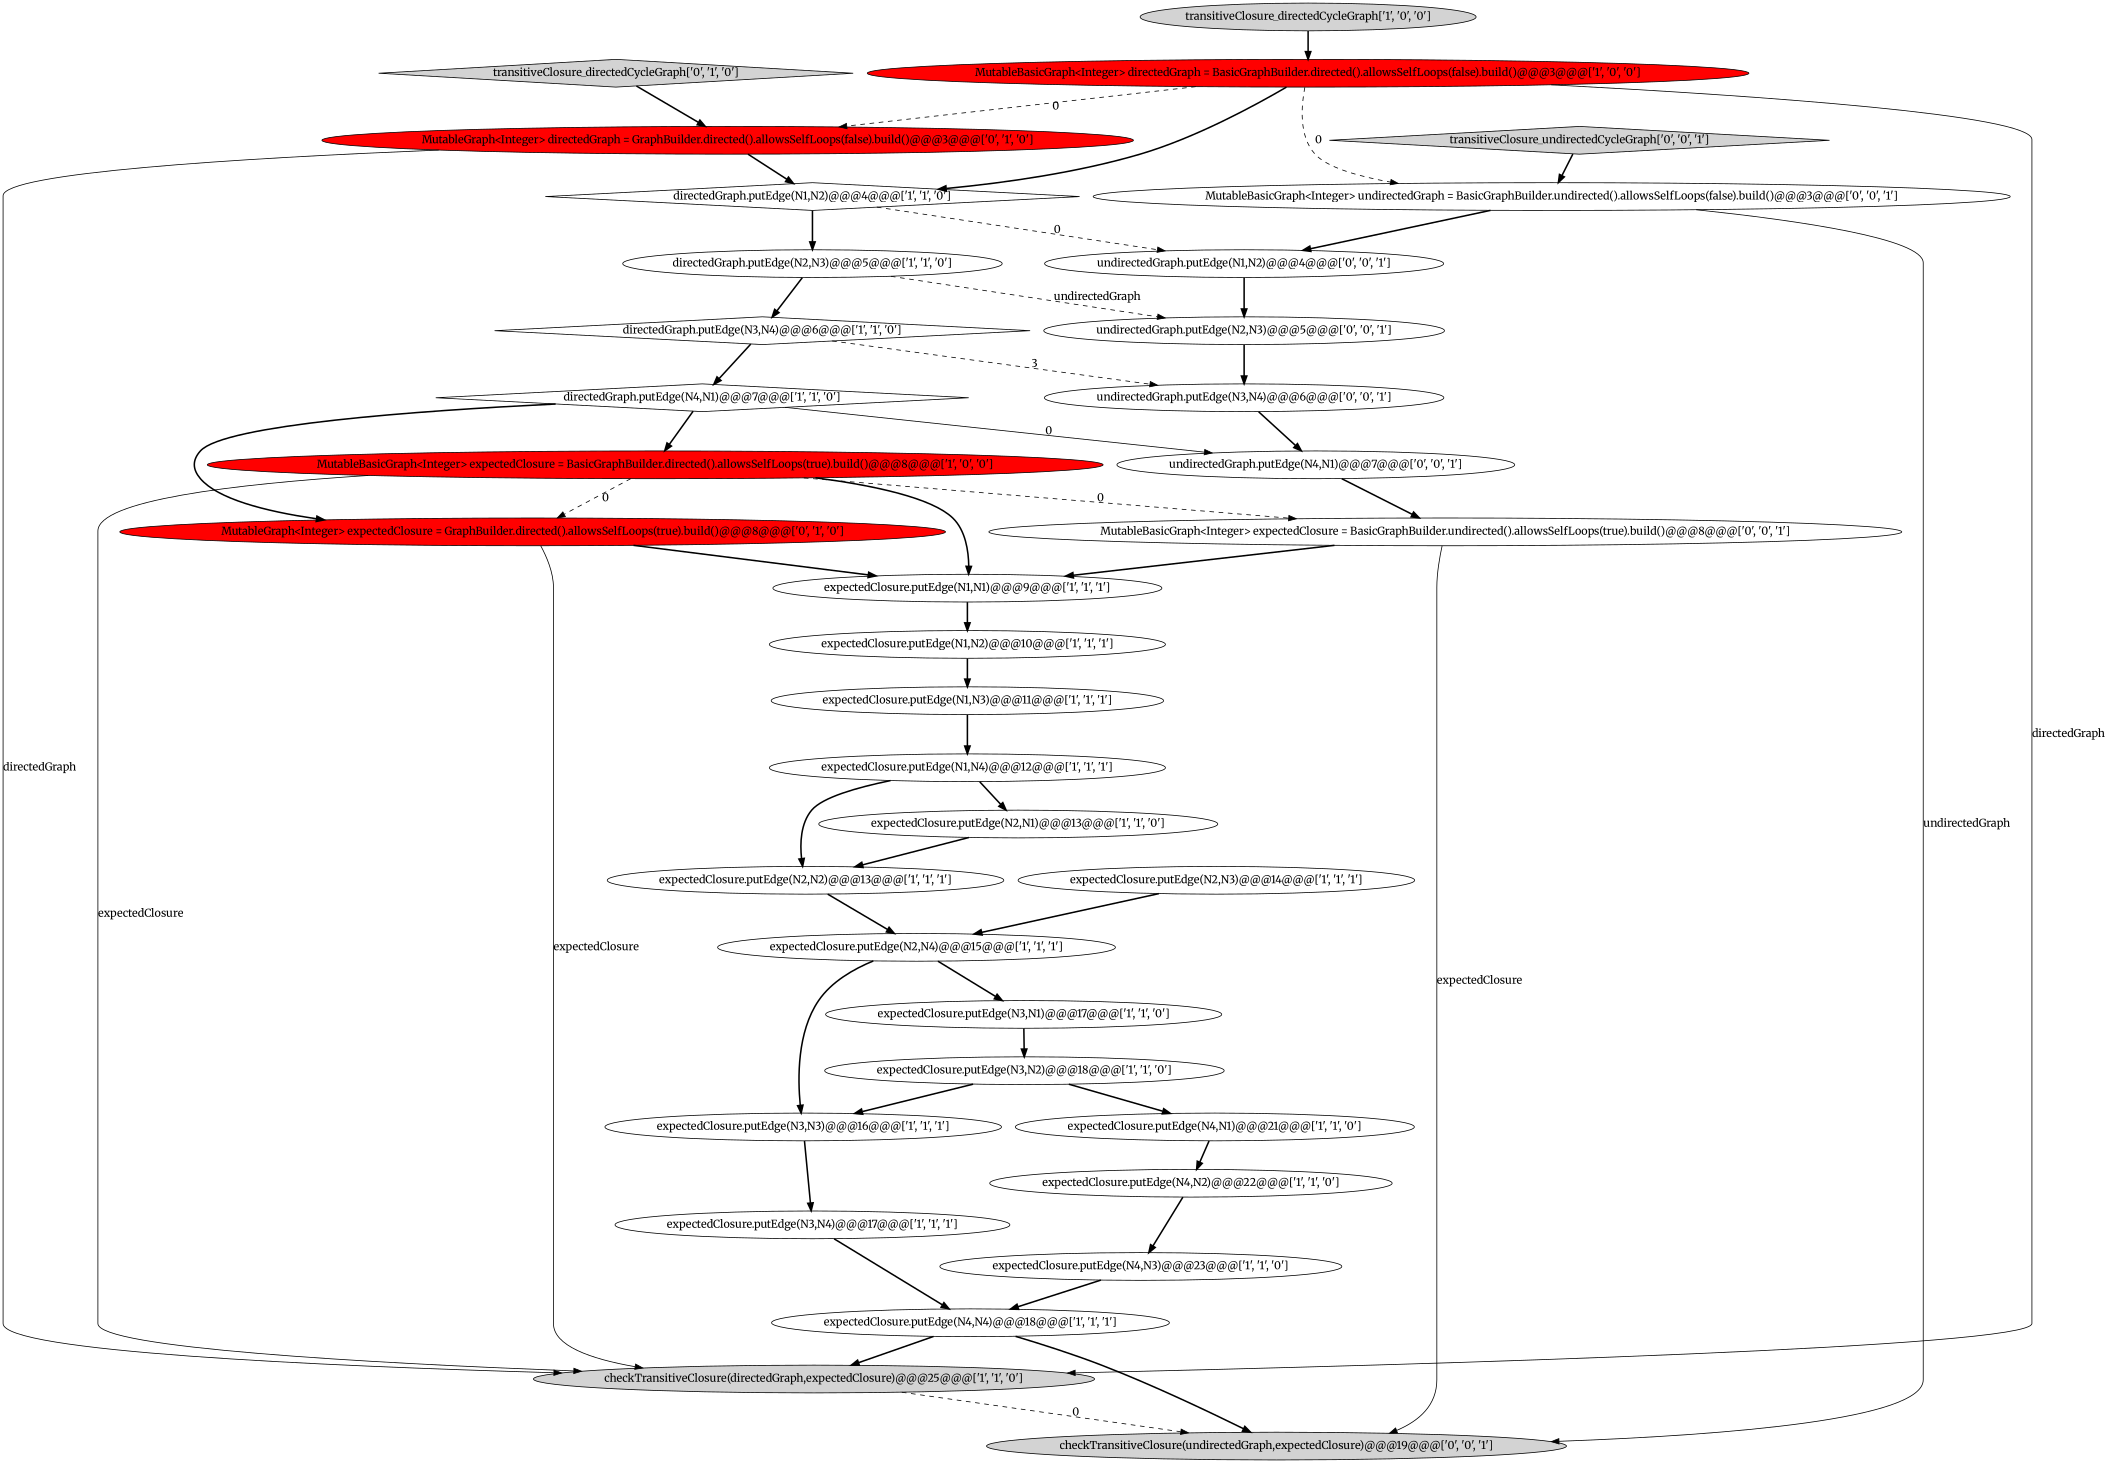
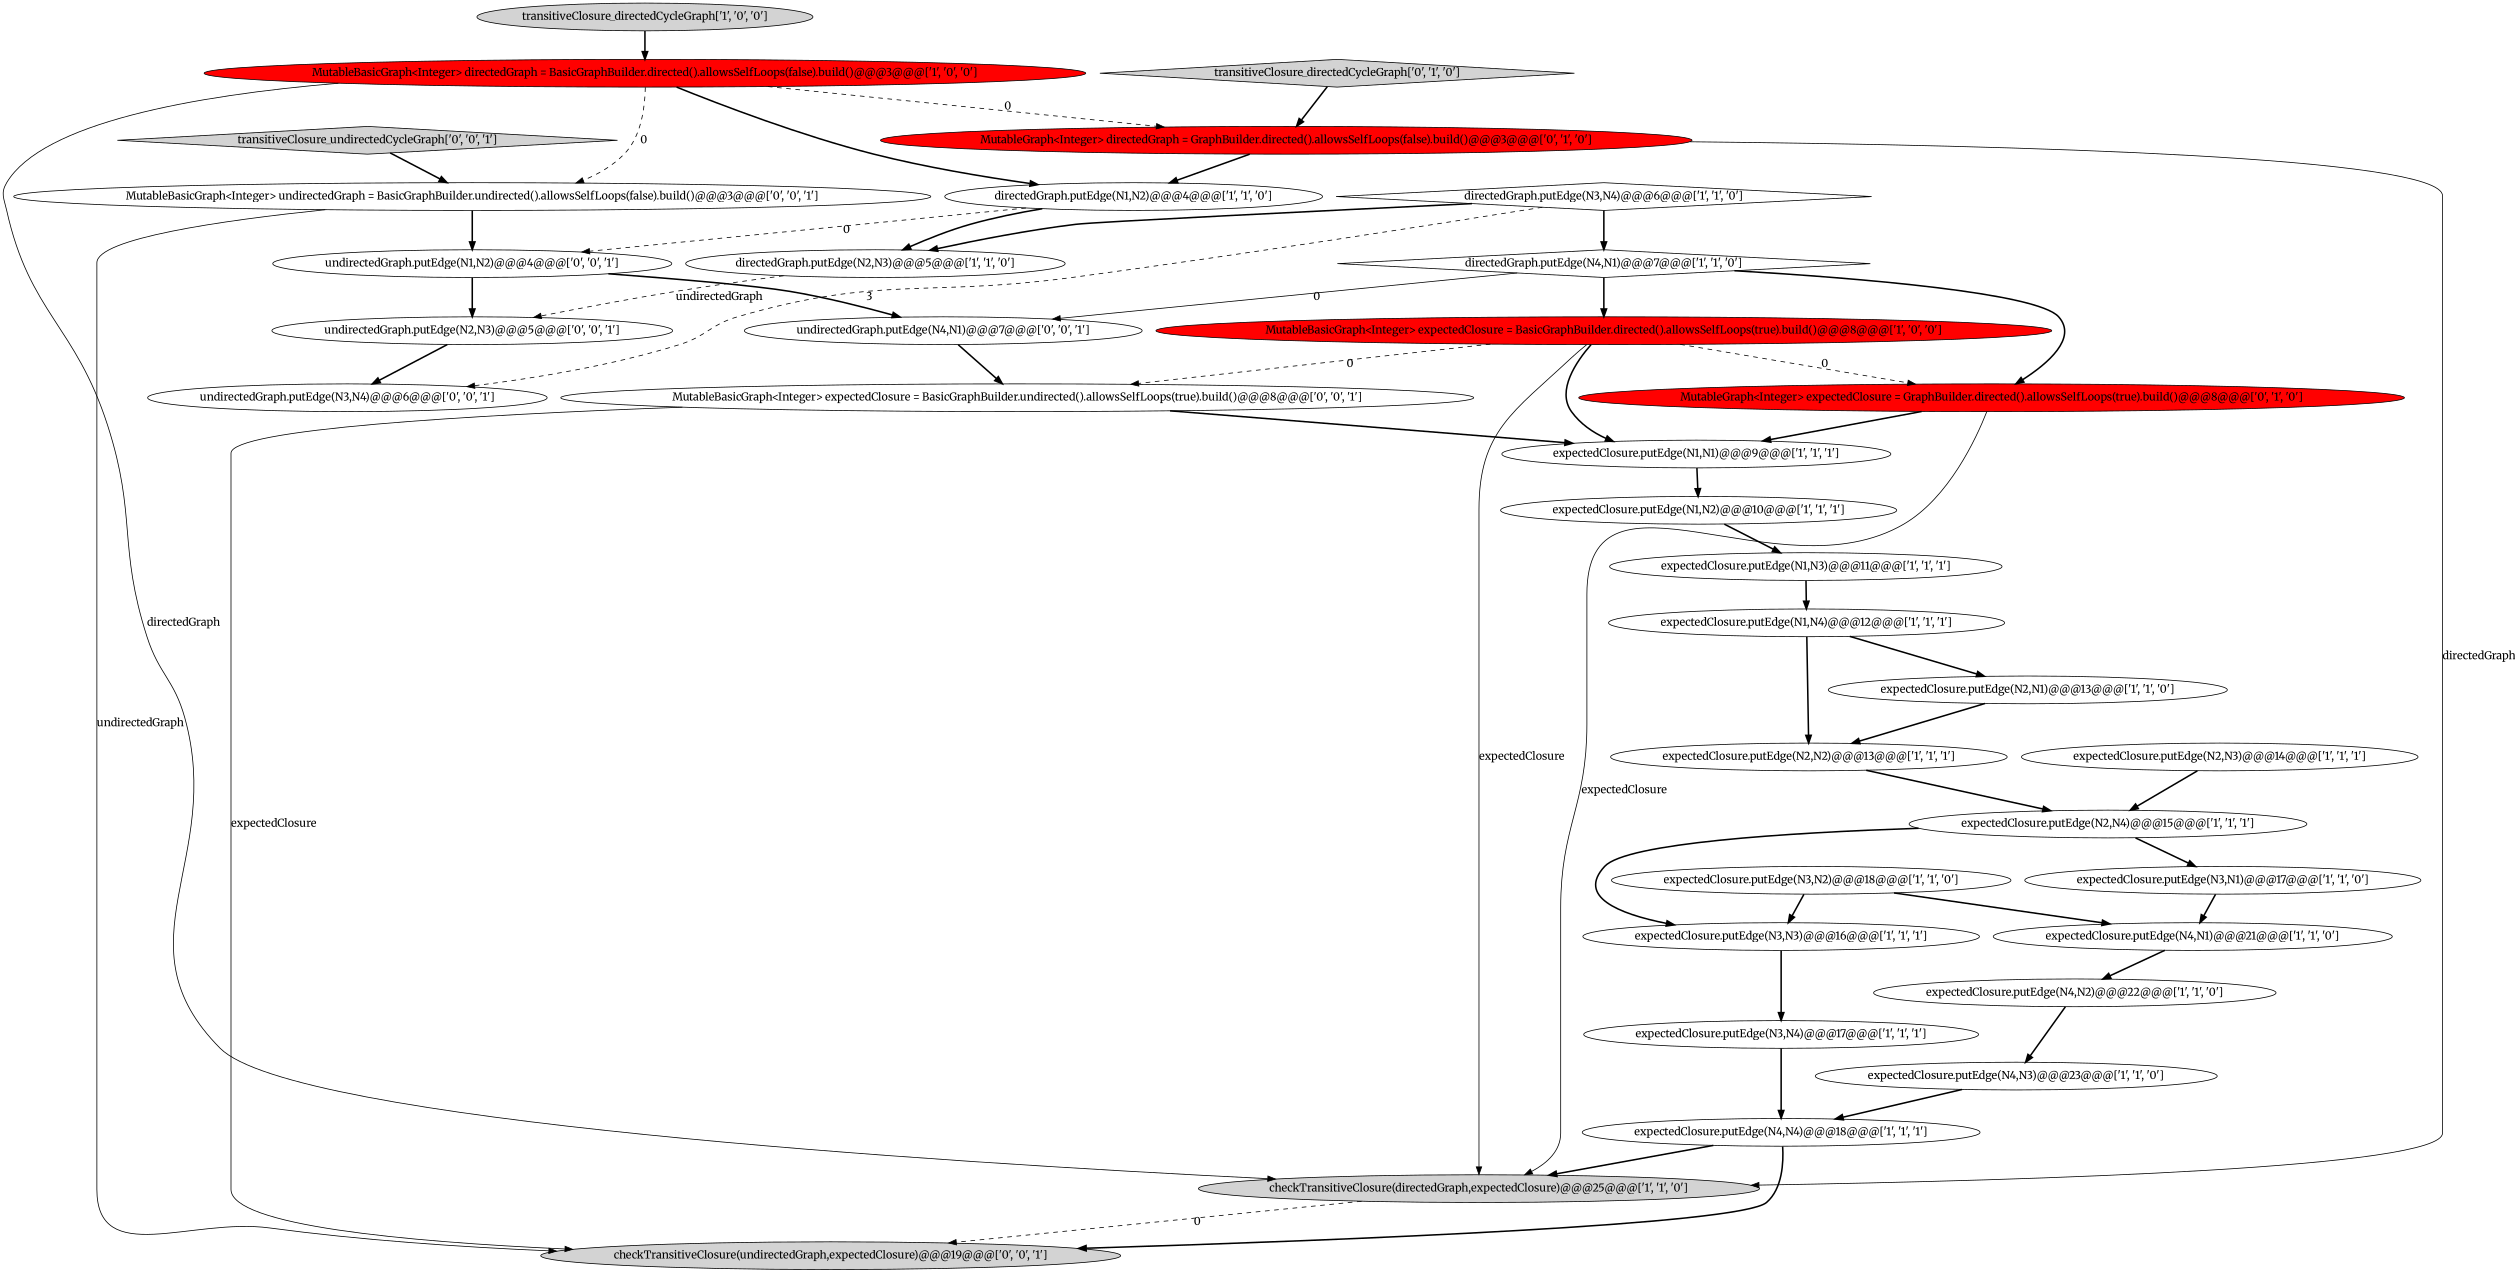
node "directedGraph.putEdge(N1,N2)@@@4@@@['1', '1', '0']": shape diamond -> ellipse
edge "directedGraph.putEdge(N2,N3)@@@5@@@['1', '1', '0']" -> "directedGraph.putEdge(N3,N4)@@@6@@@['1', '1', '0']": reversed
edge "undirectedGraph.putEdge(N3,N4)@@@6@@@['0', '0', '1']" -> "undirectedGraph.putEdge(N4,N1)@@@7@@@['0', '0', '1']": now "undirectedGraph.putEdge(N1,N2)@@@4@@@['0', '0', '1']" -> "undirectedGraph.putEdge(N4,N1)@@@7@@@['0', '0', '1']"
edge "expectedClosure.putEdge(N3,N1)@@@17@@@['1', '1', '0']" -> "expectedClosure.putEdge(N3,N2)@@@18@@@['1', '1', '0']": now "expectedClosure.putEdge(N3,N1)@@@17@@@['1', '1', '0']" -> "expectedClosure.putEdge(N4,N1)@@@21@@@['1', '1', '0']"
